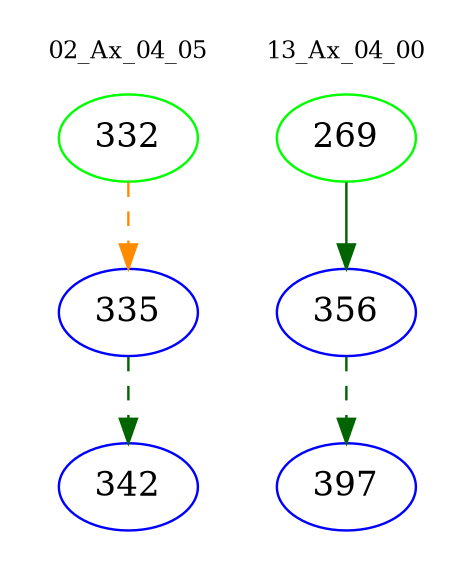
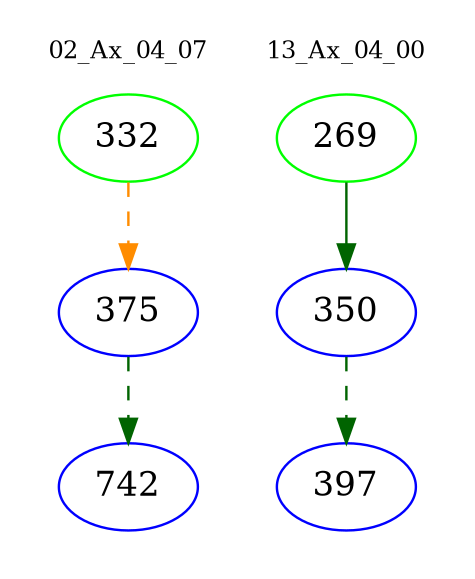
cluster "02_Ax_04_05": label "02_Ax_04_05" -> "02_Ax_04_07"
node "335": label "335" -> "375"
node "356": label "356" -> "350"
node "342": label "342" -> "742"
